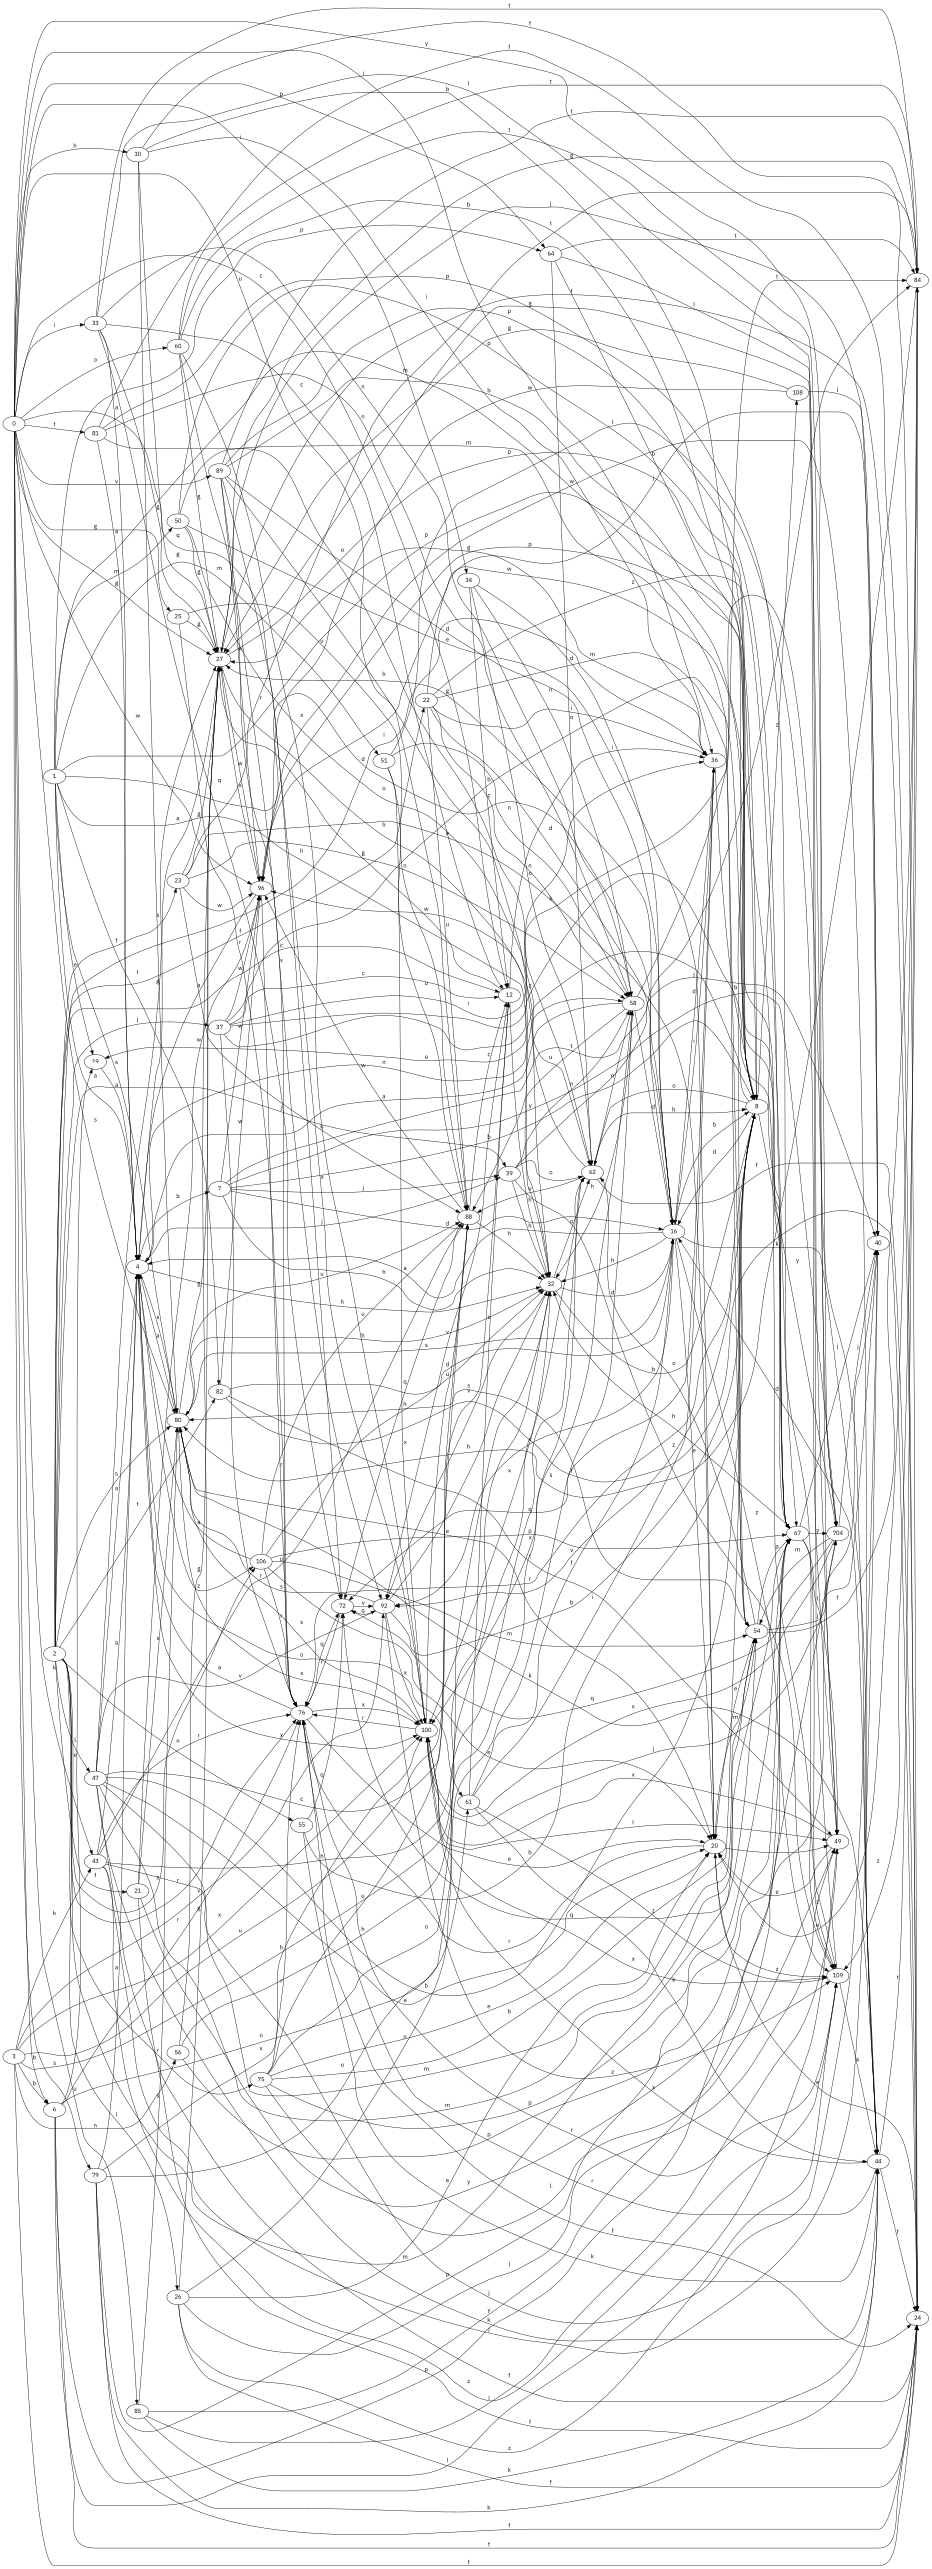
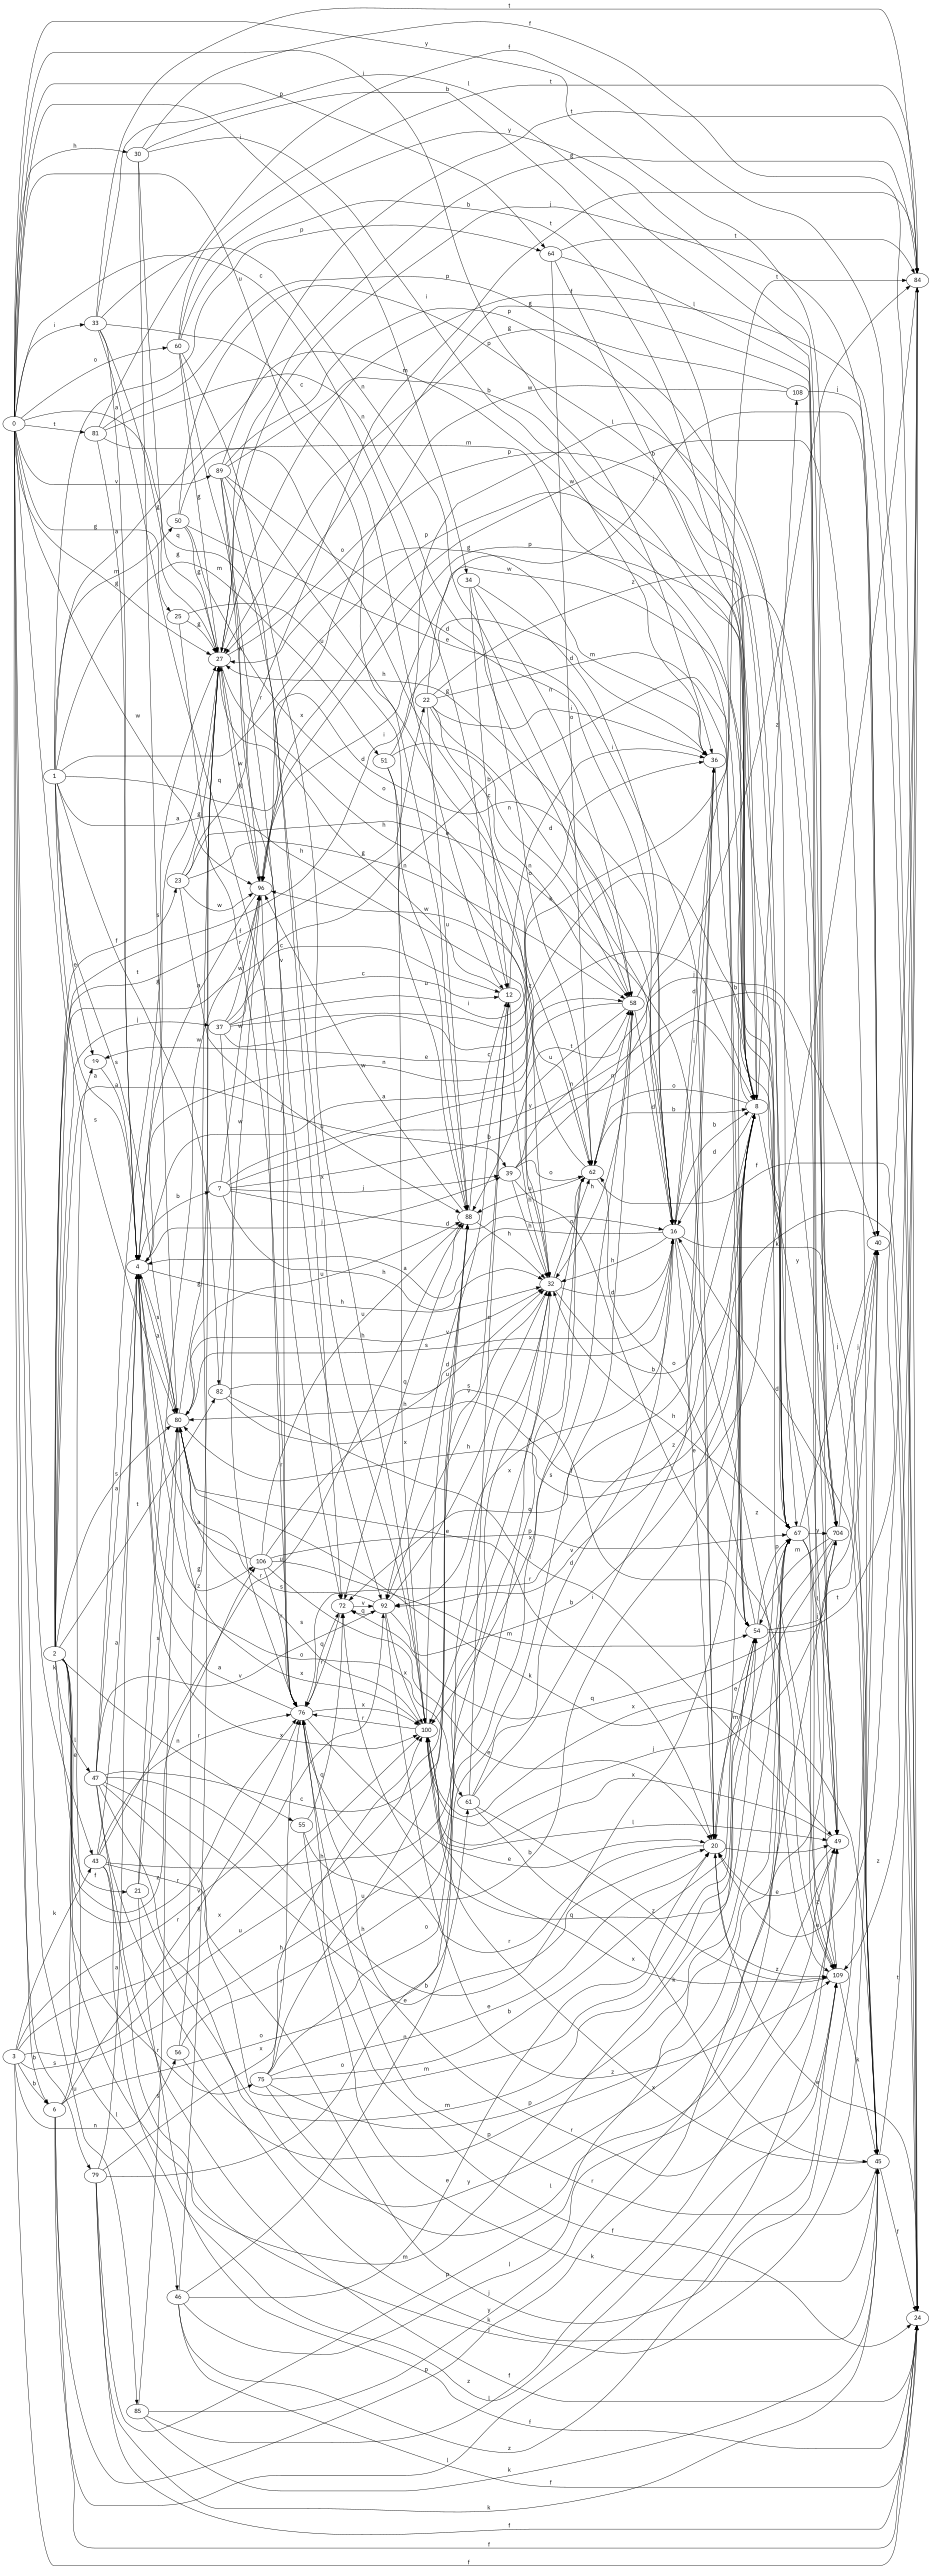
edge "60" -> "704": label "t" -> "y"
edge "96" -> "27": label "x" -> "g"
edge "61" -> "16": label "f" -> "d"
node "44": label "44" -> "45"
node "26": label "26" -> "46"
